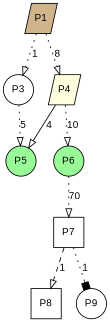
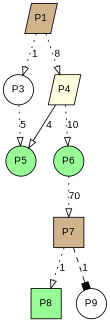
node "P7": fillcolor white -> tan
edge "P7" -> "P8": style dashed -> dotted
edge "P7" -> "P9": style dotted -> dashed
node "P8": fillcolor white -> palegreen
